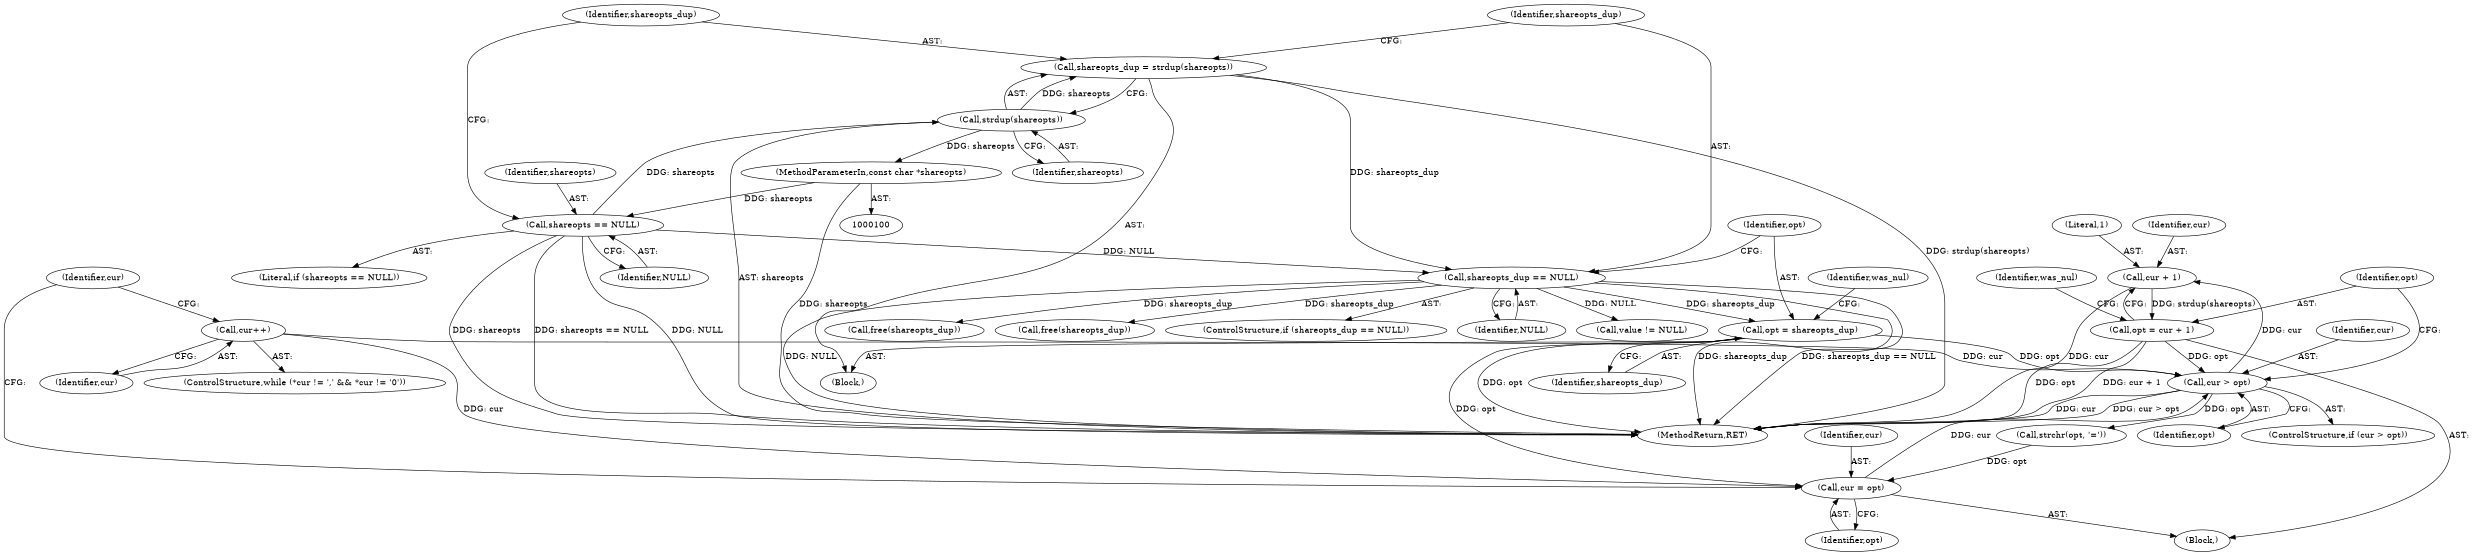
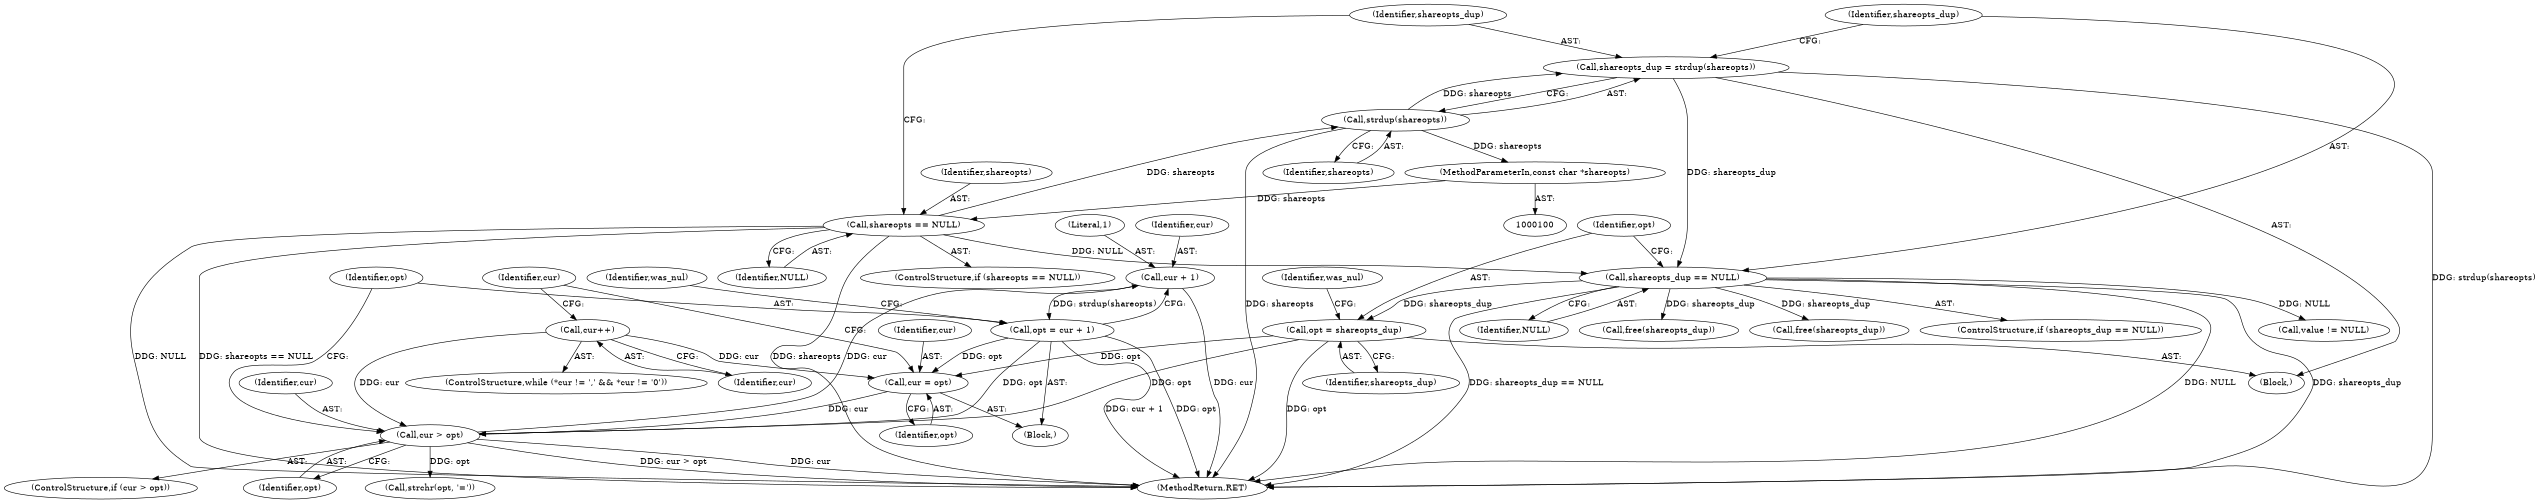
node "(Literal,if (shareopts == NULL))": label "(Literal,if (shareopts == NULL))" -> "(ControlStructure,if (shareopts == NULL))"
edge "(Call,strdup(shareopts))" -> "(MethodReturn,RET)": label "AST: shareopts" -> "DDG: shareopts"
edge "(MethodParameterIn,const char *shareopts)" -> "(MethodReturn,RET)": removed, label "DDG: shareopts"
edge "(Call,strchr(opt, '='))" -> "(Call,cur = opt)": now "(Call,opt = cur + 1)" -> "(Call,cur = opt)"
